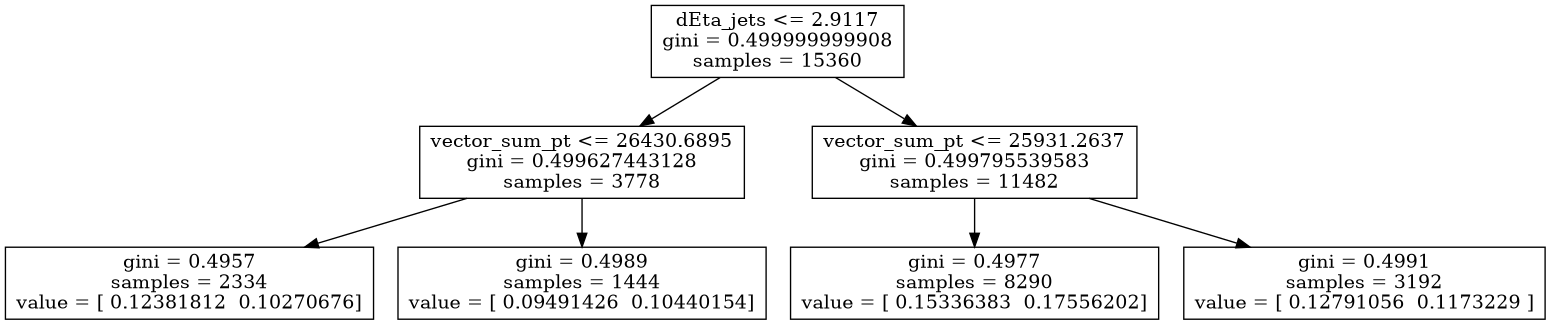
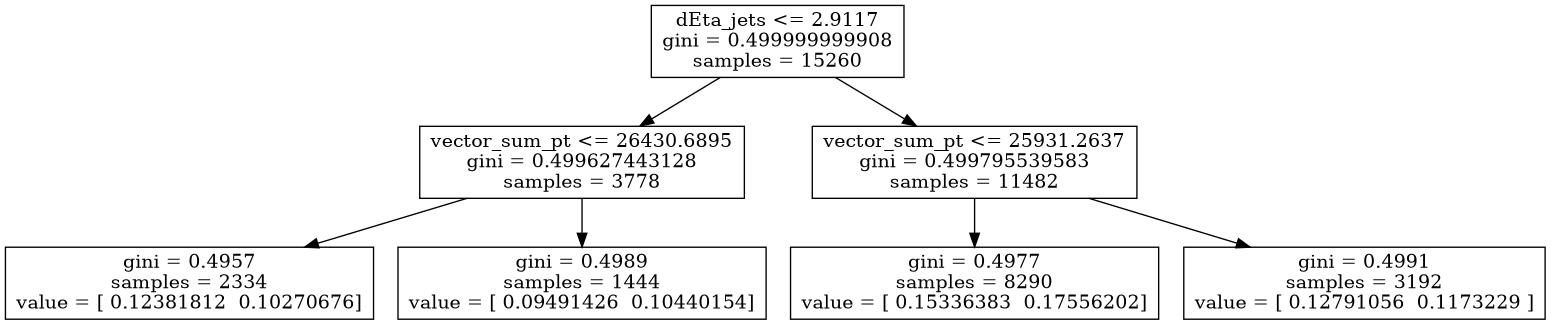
node "dEta_jets <= 2.9117 gini = 0.499999999908 samples = 15360": label "dEta_jets <= 2.9117 gini = 0.499999999908 samples = 15360" -> "dEta_jets <= 2.9117 gini = 0.499999999908 samples = 15260"
